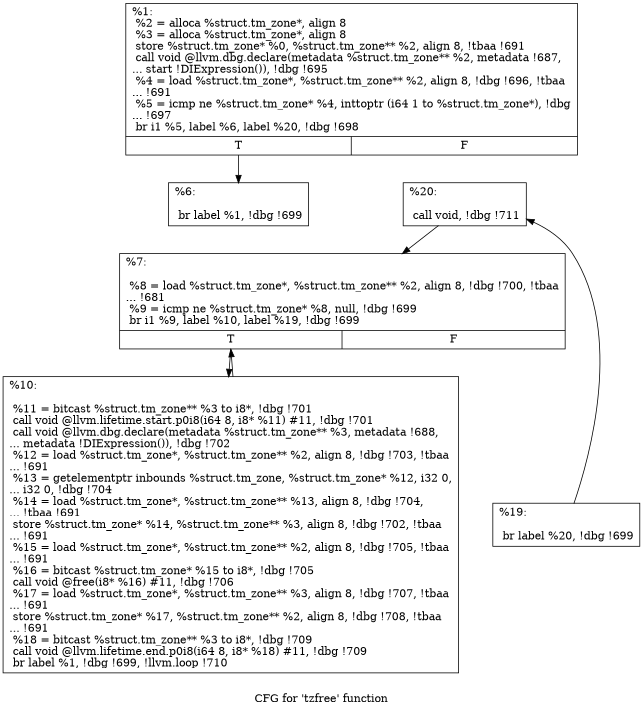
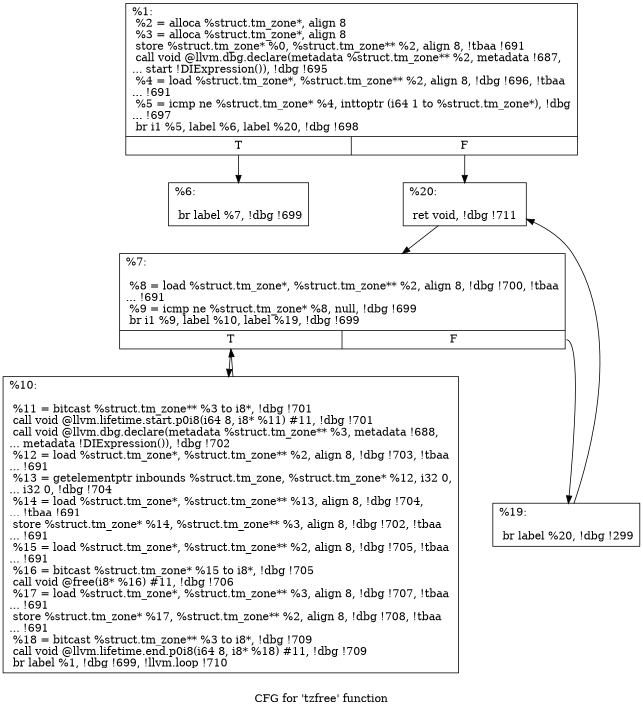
edge "%1:" -> "%20:": added
node "%6:": text "br label %1, !dbg !699" -> "br label %7, !dbg !699"
node "%20:": text "call void, !dbg !711" -> "ret void, !dbg !711"
node "%7:": text "... !681" -> "... !691"
edge "%7:" -> "%19:": added
node "%19:": text "br label %20, !dbg !699" -> "br label %20, !dbg !299"
